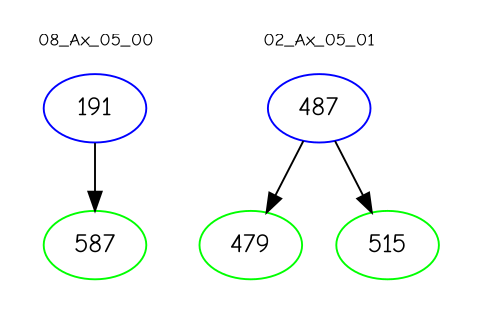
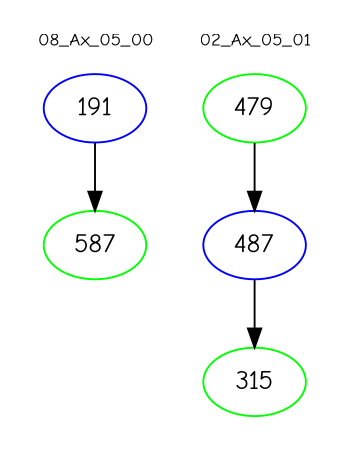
edge "487" -> "479": reversed
node "515": label "515" -> "315"
